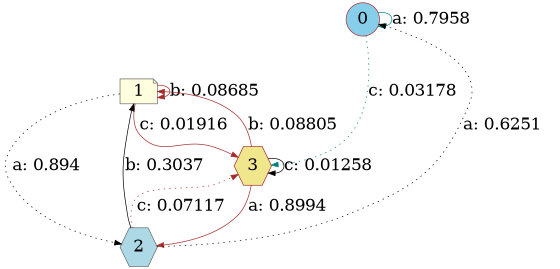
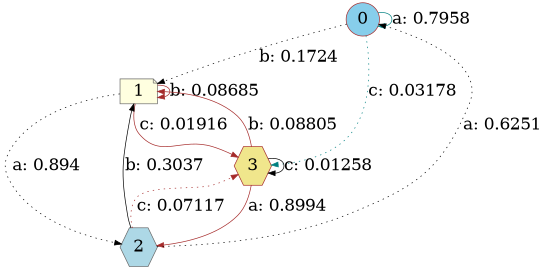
edge "0" -> "1": added, label "b: 0.1724"
